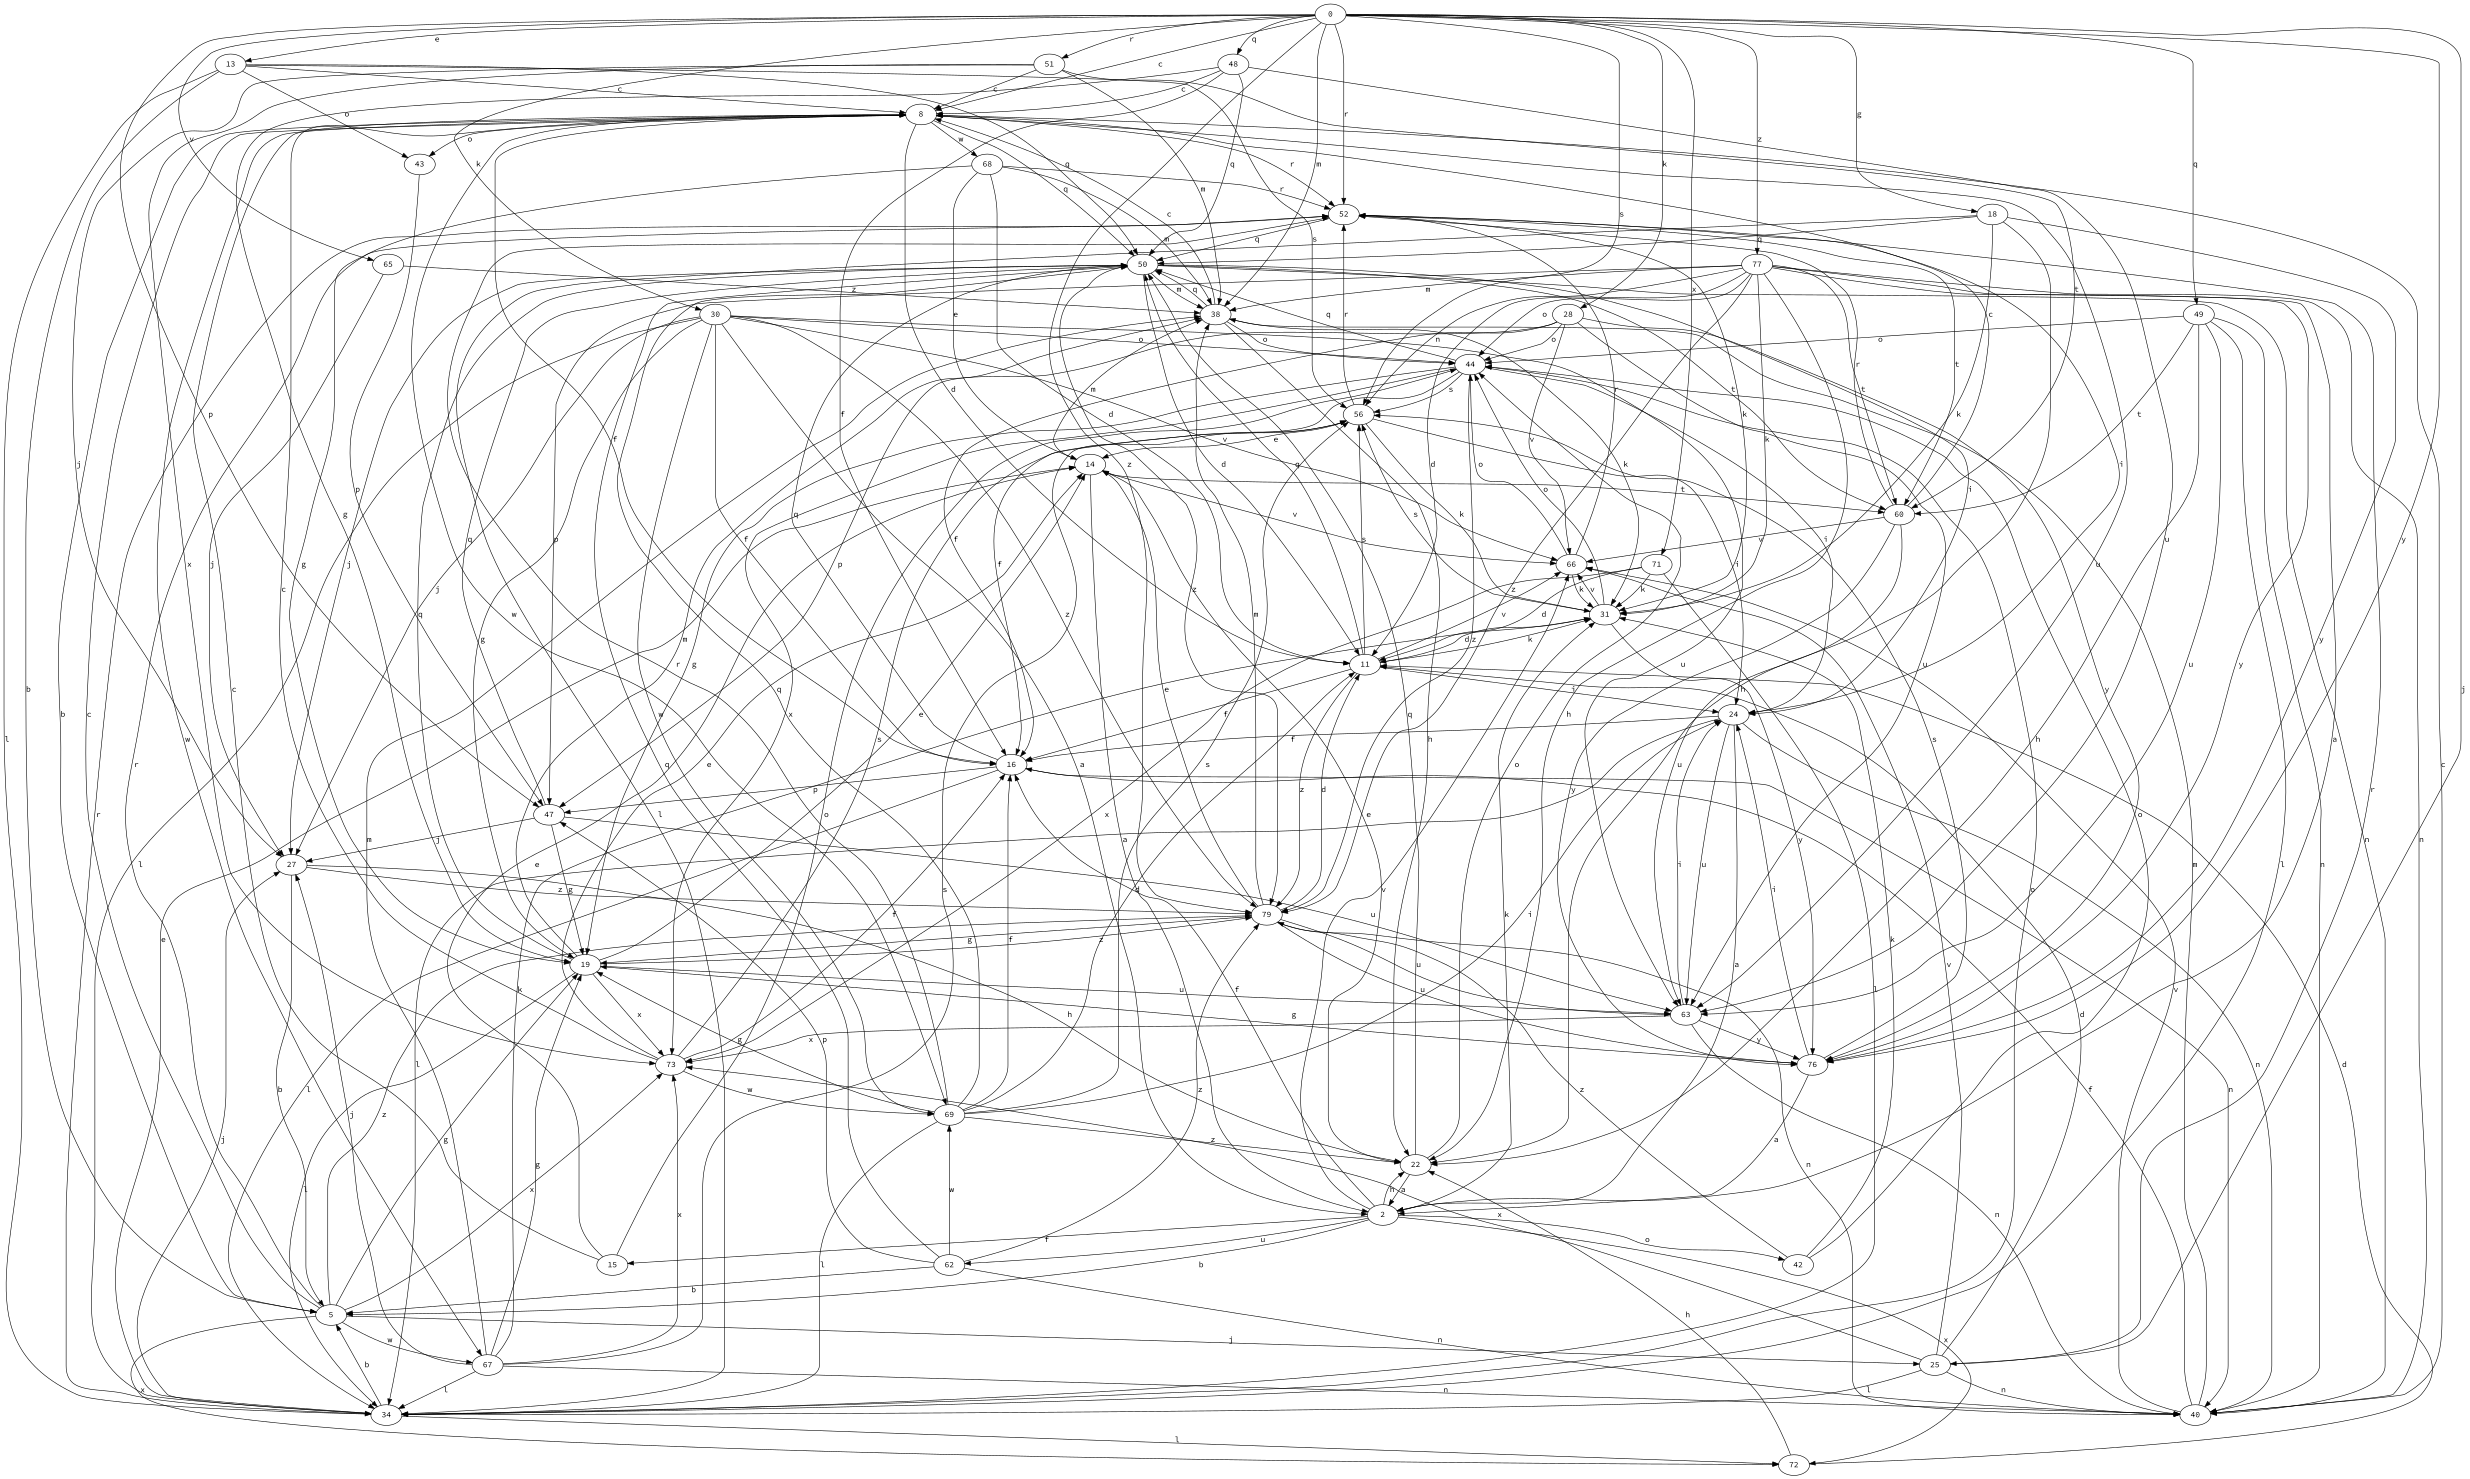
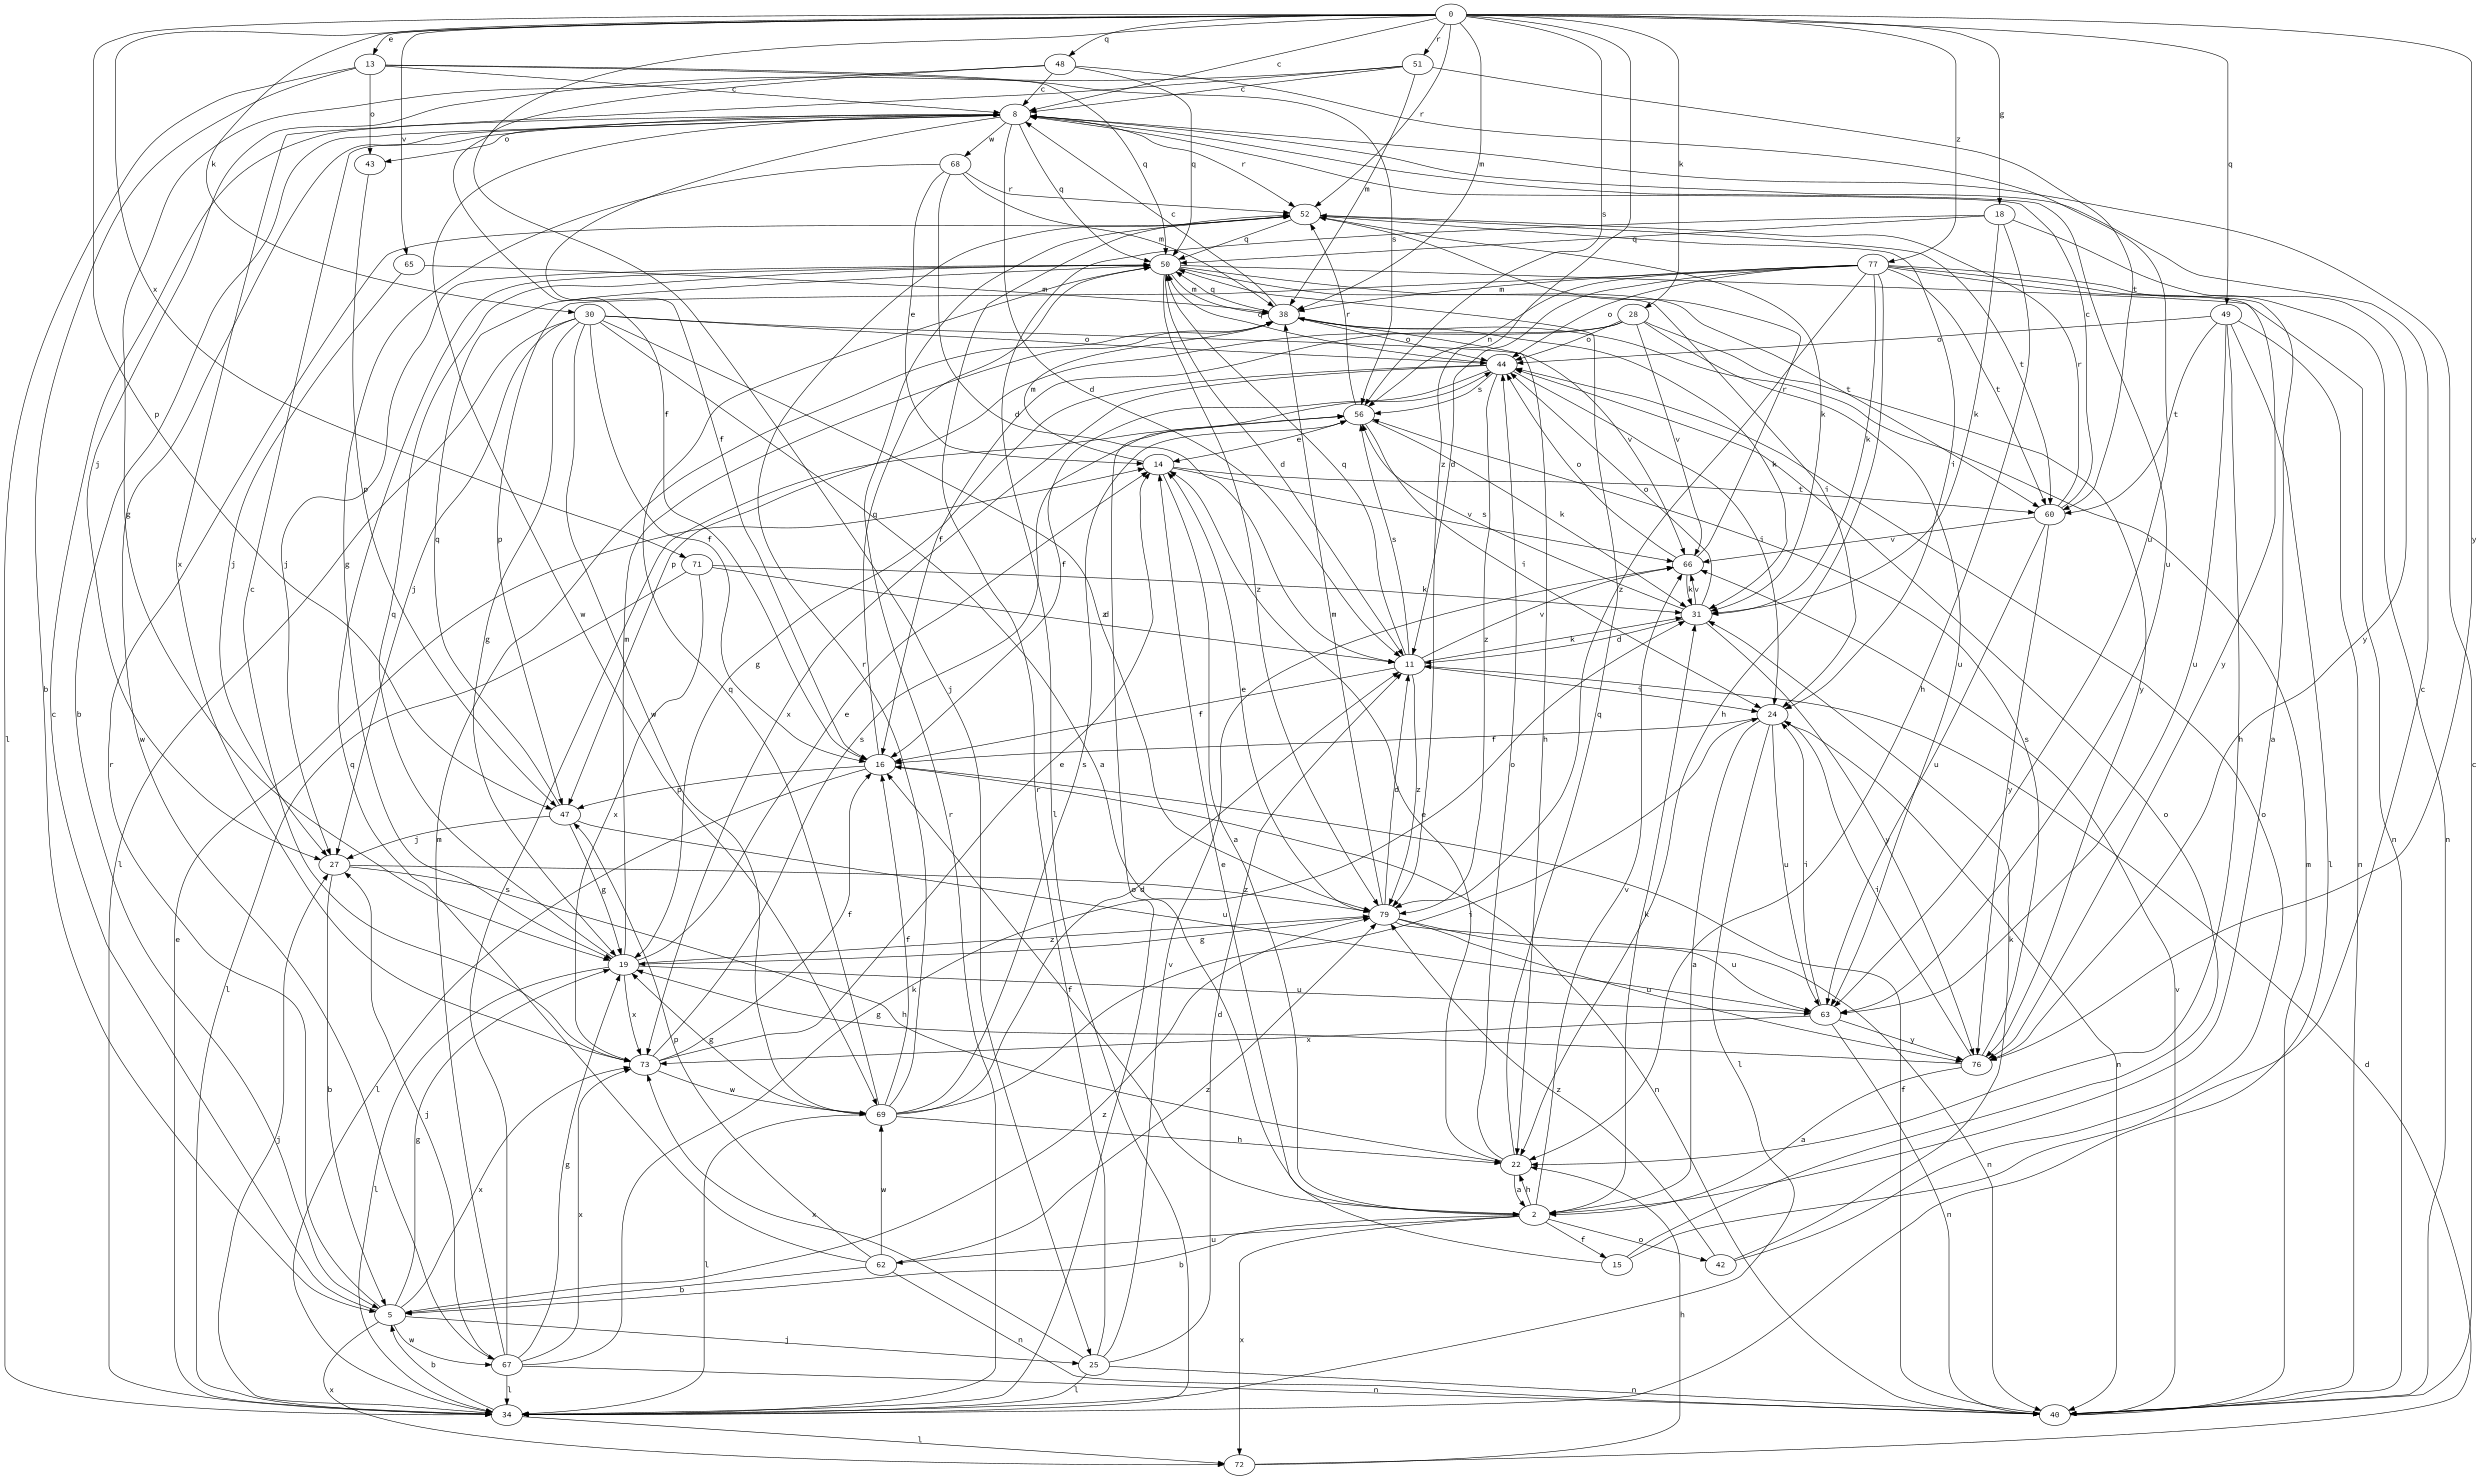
edge "65" -> "38": label "z" -> "m"
edge "30" -> "63": removed, label "u"
edge "69" -> "22": label "z" -> "h"
